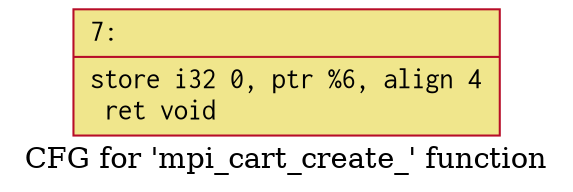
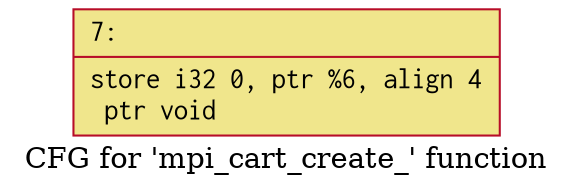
node "7:": text "ret void" -> "ptr void"
